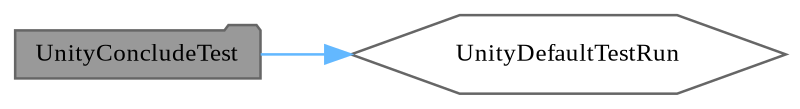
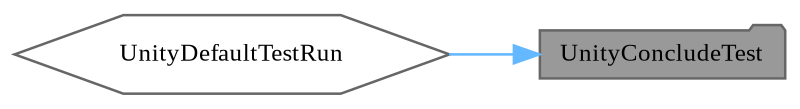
edge "UnityConcludeTest" -> "UnityDefaultTestRun": reversed
